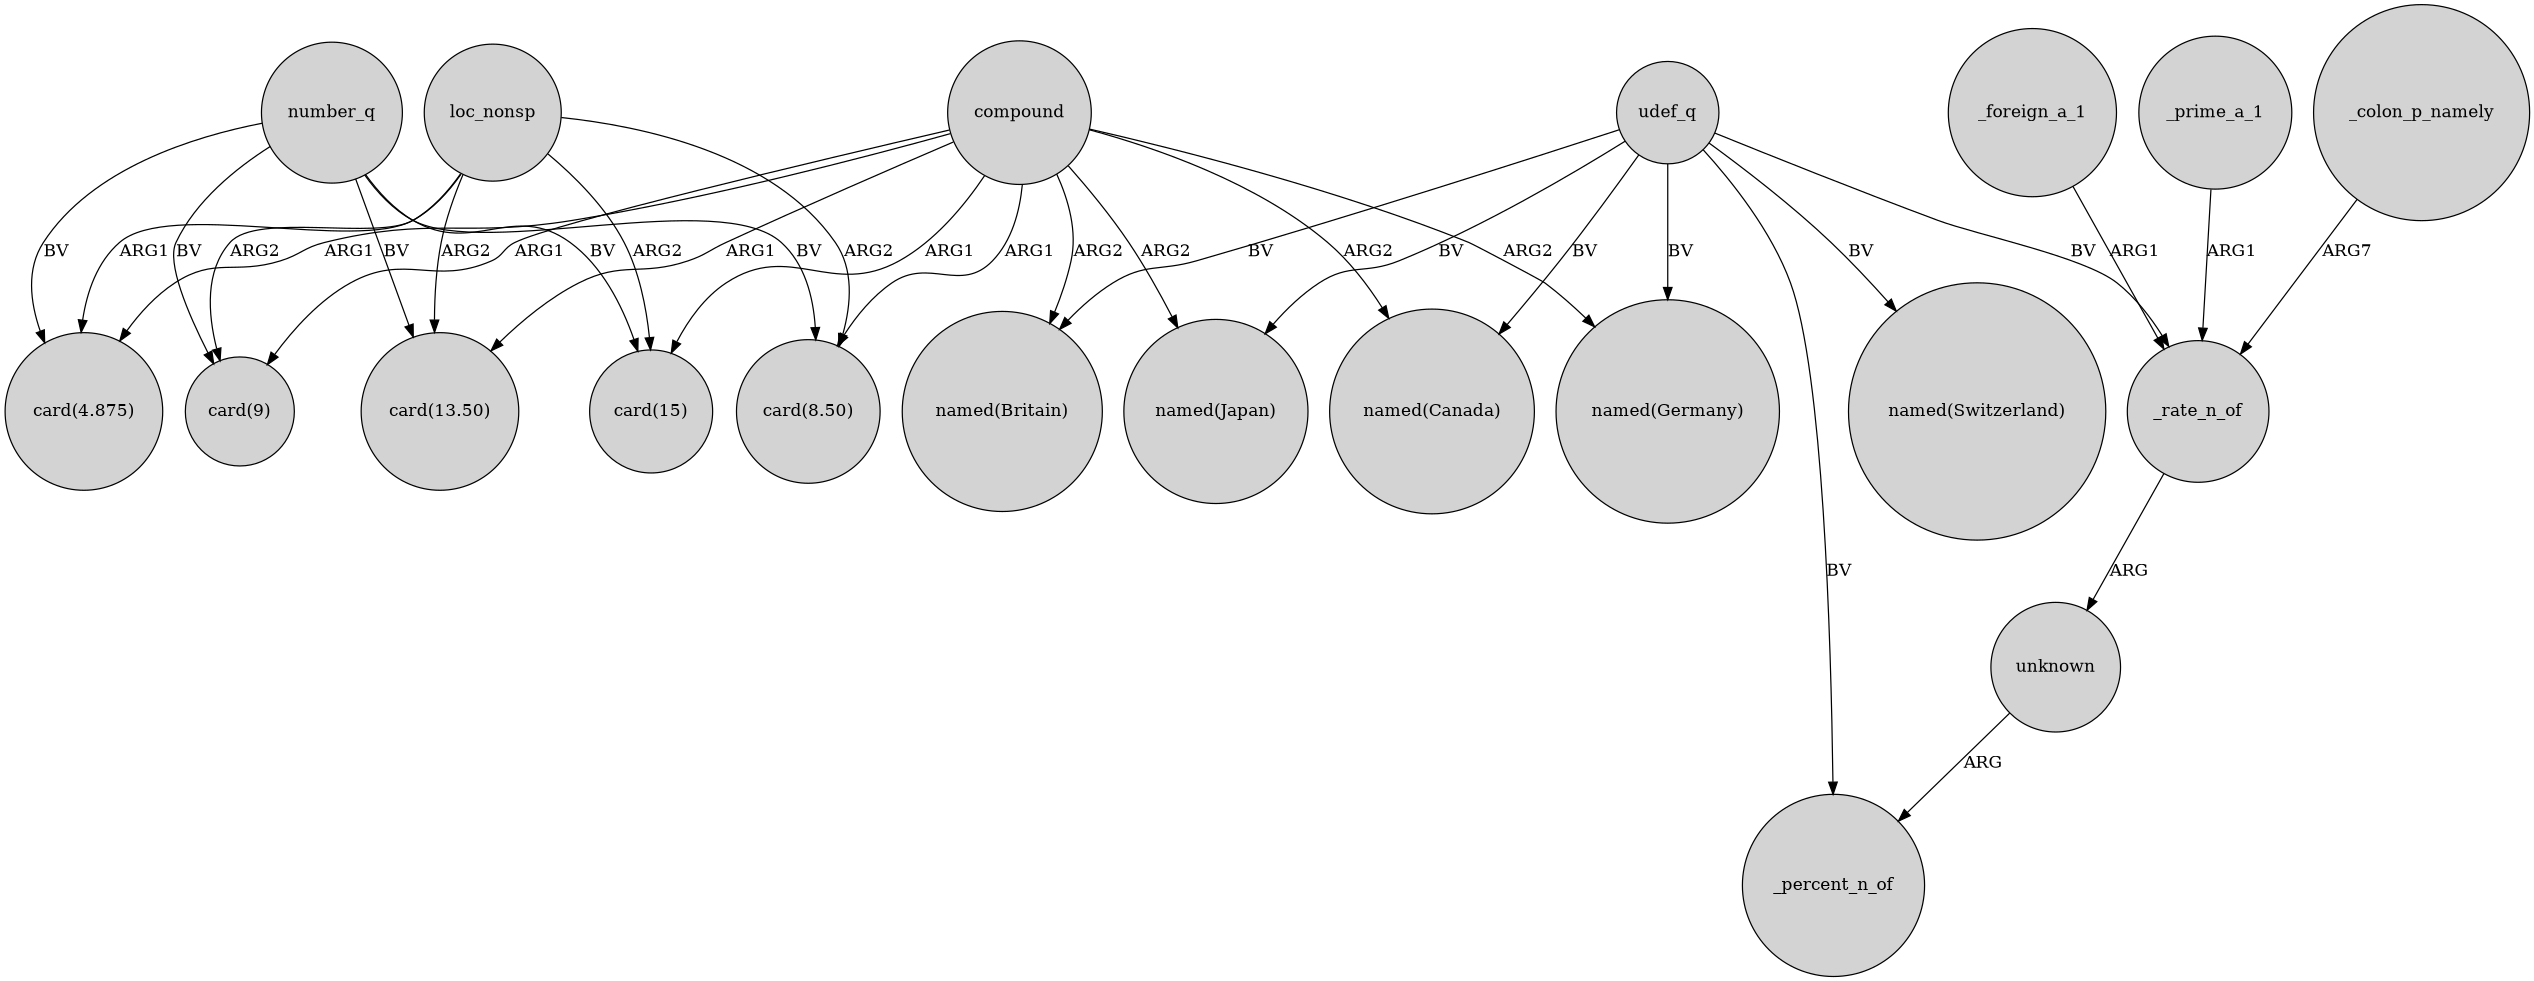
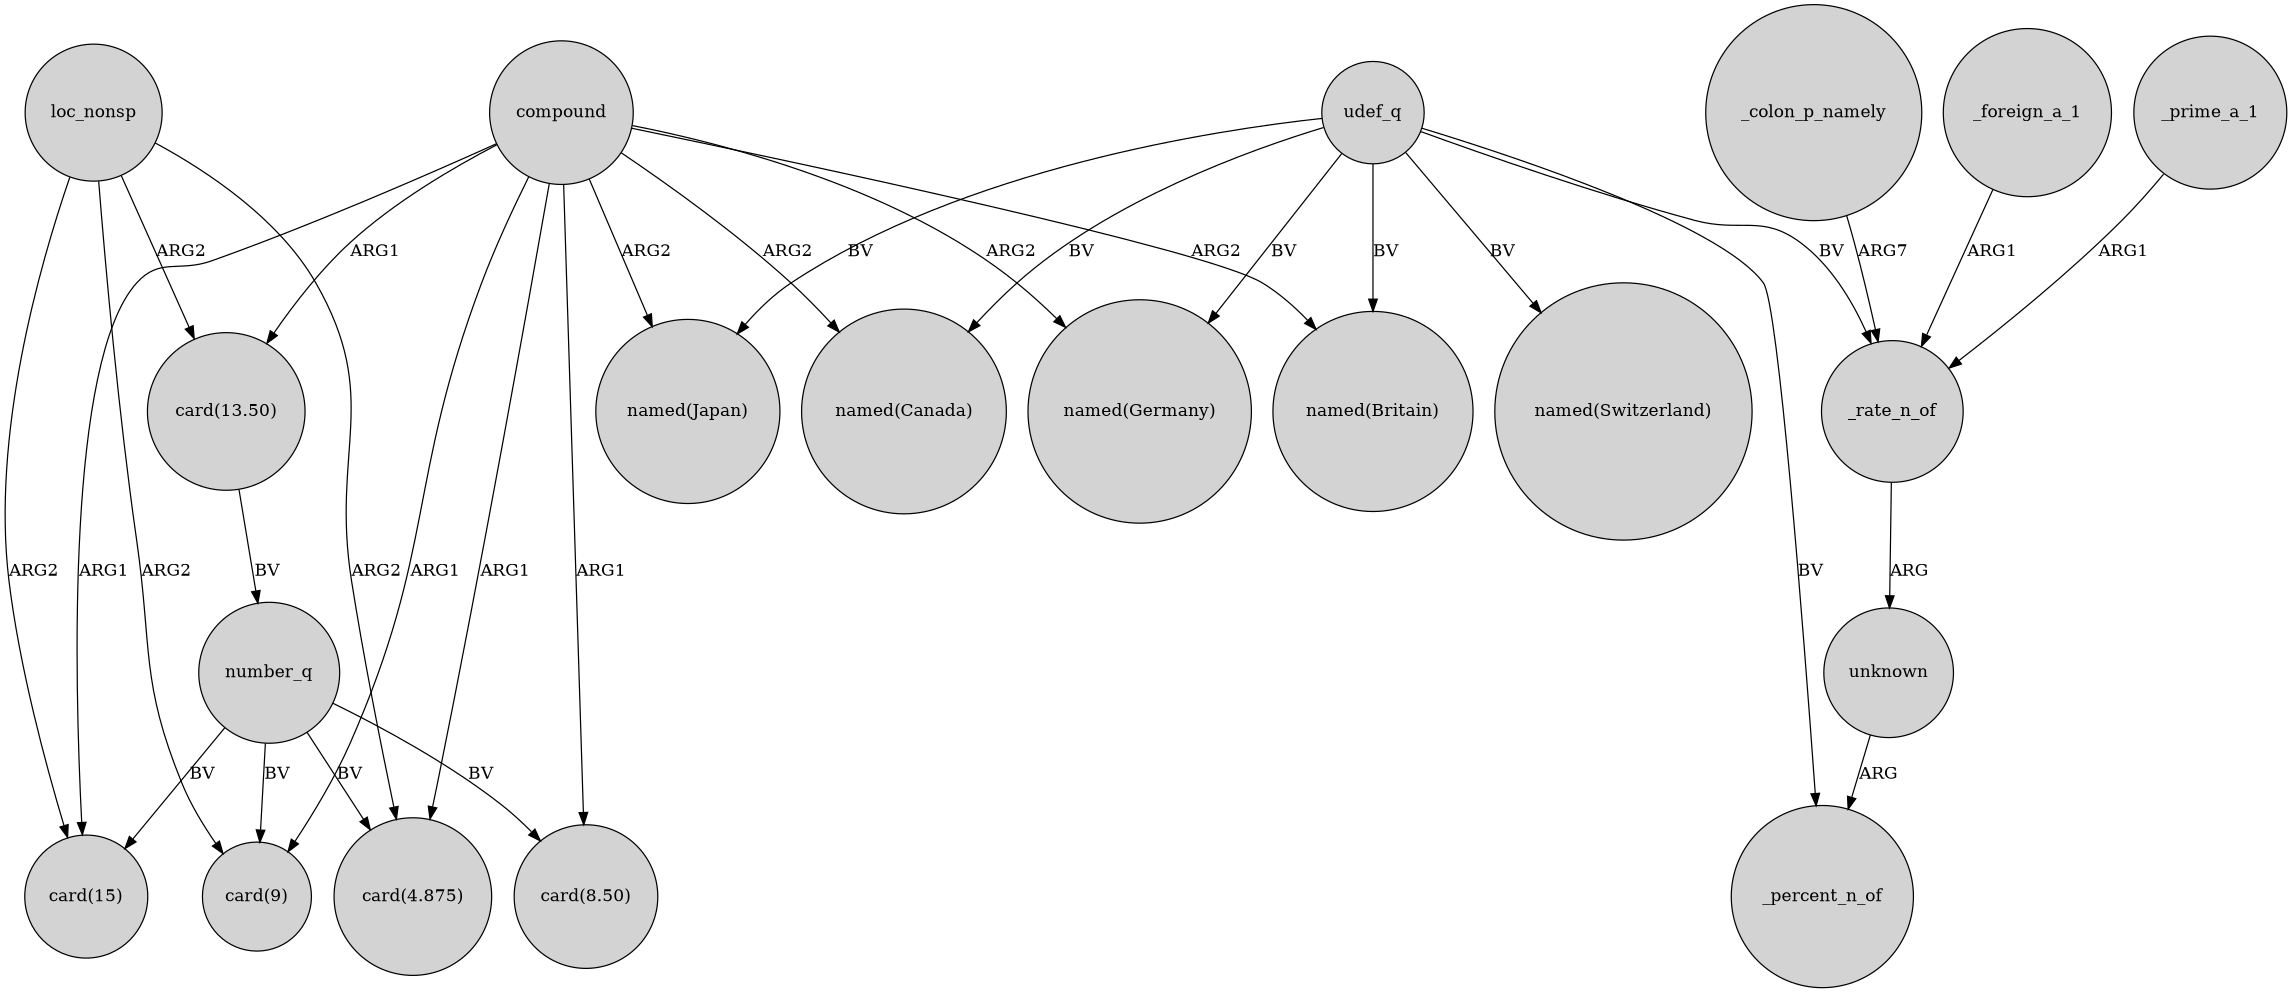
edge "loc_nonsp" -> "card(8.50)": removed, label "ARG2"
edge "loc_nonsp" -> "card(4.875)": label "ARG1" -> "ARG2"
edge "number_q" -> "card(13.50)": reversed
